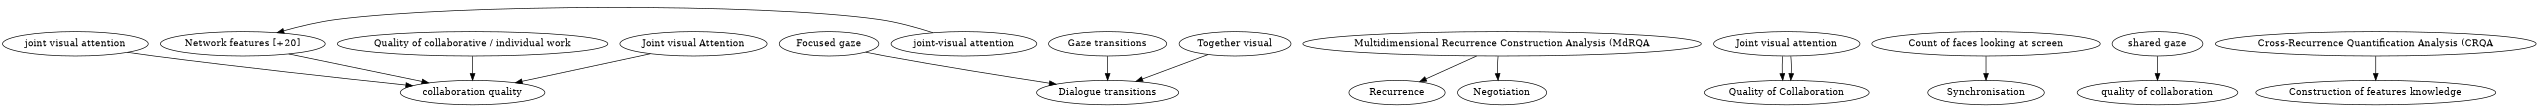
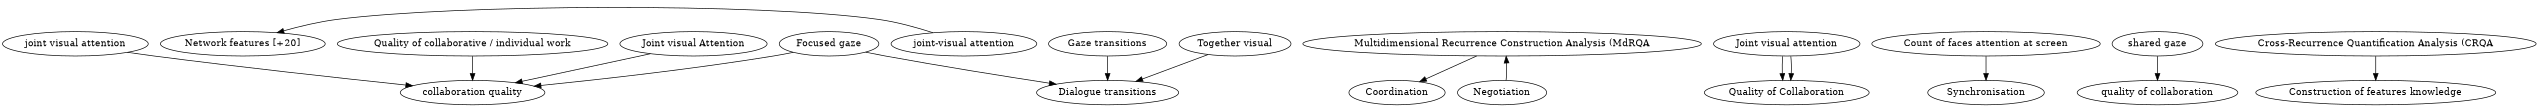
node "Count of faces looking at screen": label "Count of faces looking at screen" -> "Count of faces attention at screen"
edge "Multidimensional Recurrence Construction Analysis (MdRQA" -> "Negotiation": reversed
edge "Network features [+20]" -> "collaboration quality": now "Focused gaze" -> "collaboration quality"
node "Recurrence": label "Recurrence" -> "Coordination"
